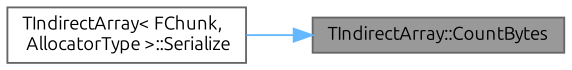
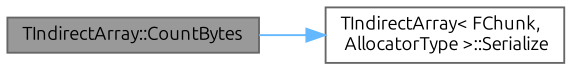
edge "TIndirectArray< FChunk, AllocatorType >::Serialize" -> "TIndirectArray::CountBytes": reversed
